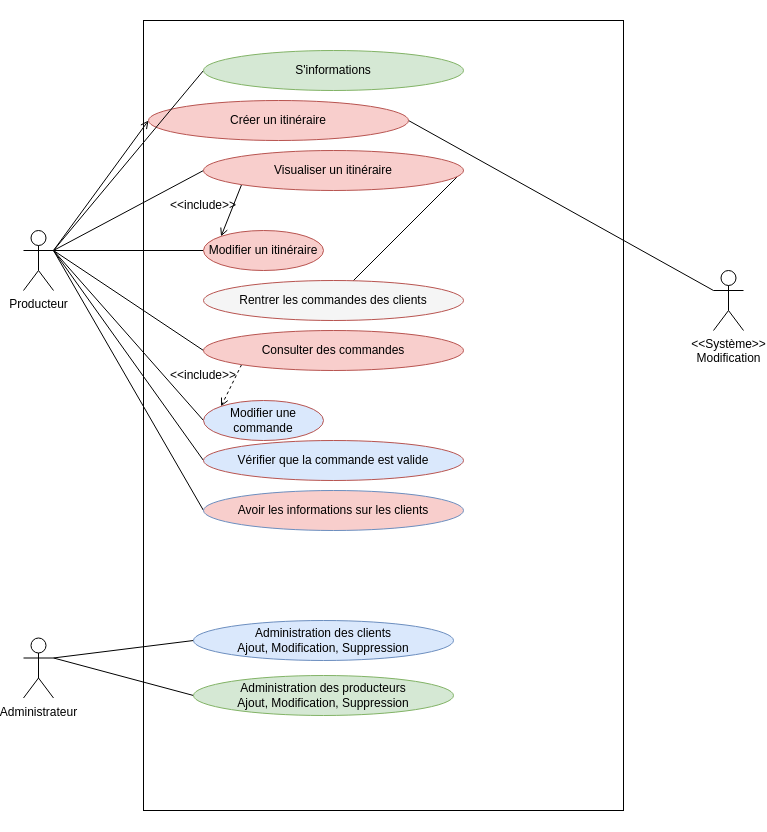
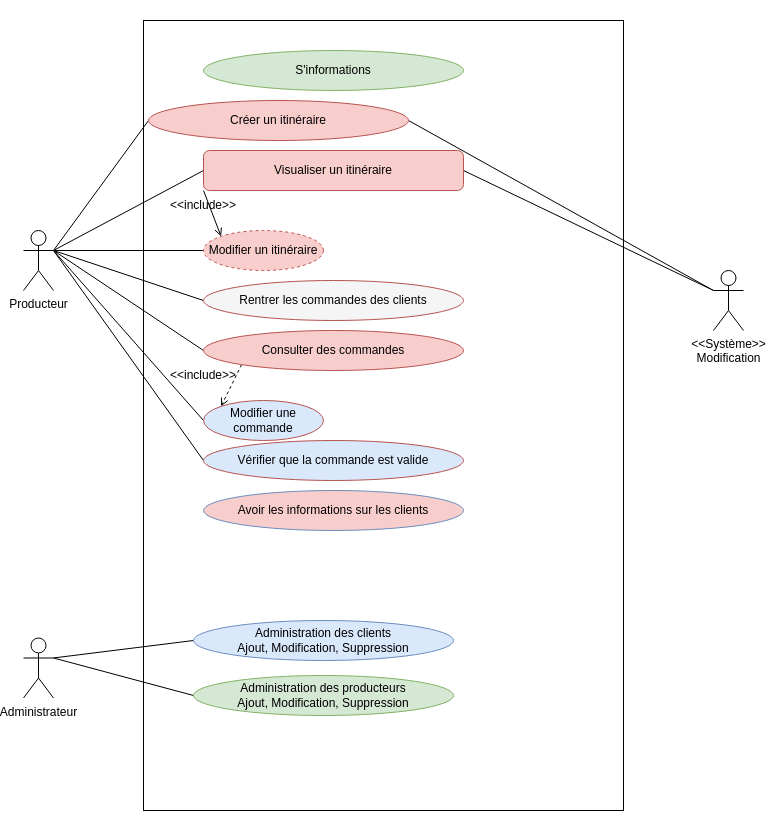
edge "Producteur" -> "Créer un itinéraire": arrowhead open -> none
edge "S'informations" -- "Producteur": removed
node "Visualiser un itinéraire": shape ellipse -> rounded rectangle
edge "Visualiser un itinéraire" -- "Rentrer les commandes des clients": now "Visualiser un itinéraire" -- "<<Système>> Modification"
node "Modifier un itinéraire": style solid -> dashed
edge "Producteur" -- "Rentrer les commandes des clients": added
edge "Producteur" -- "Avoir les informations sur les clients": removed
